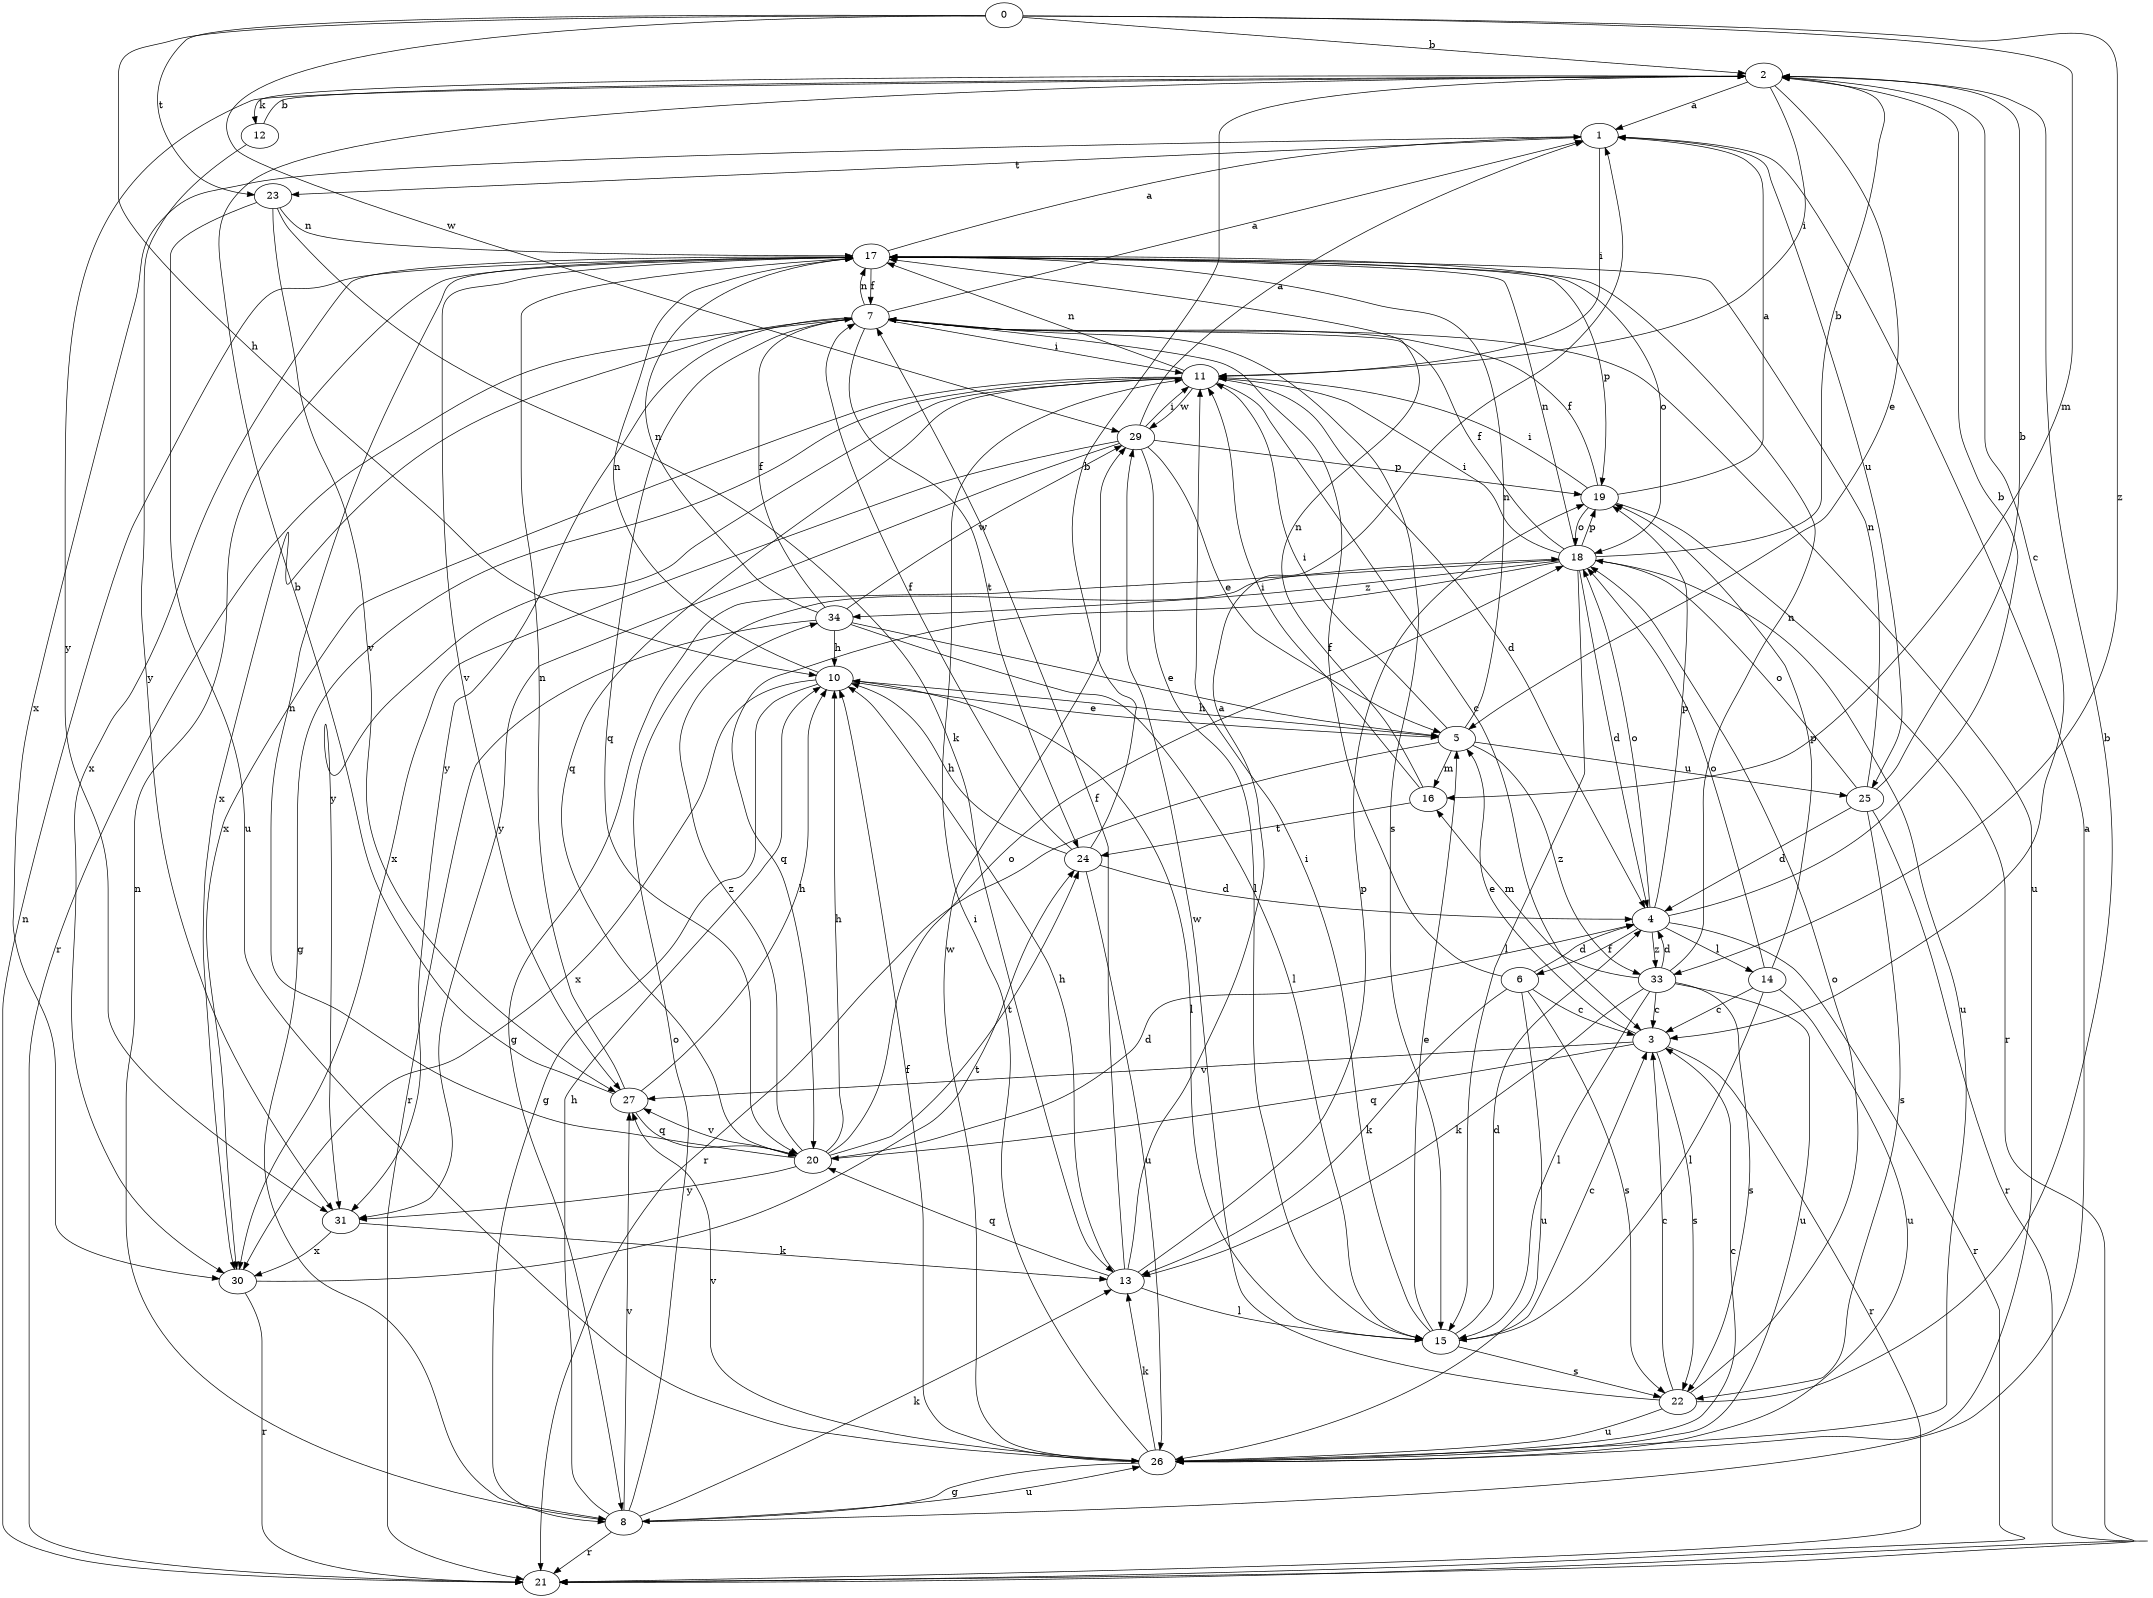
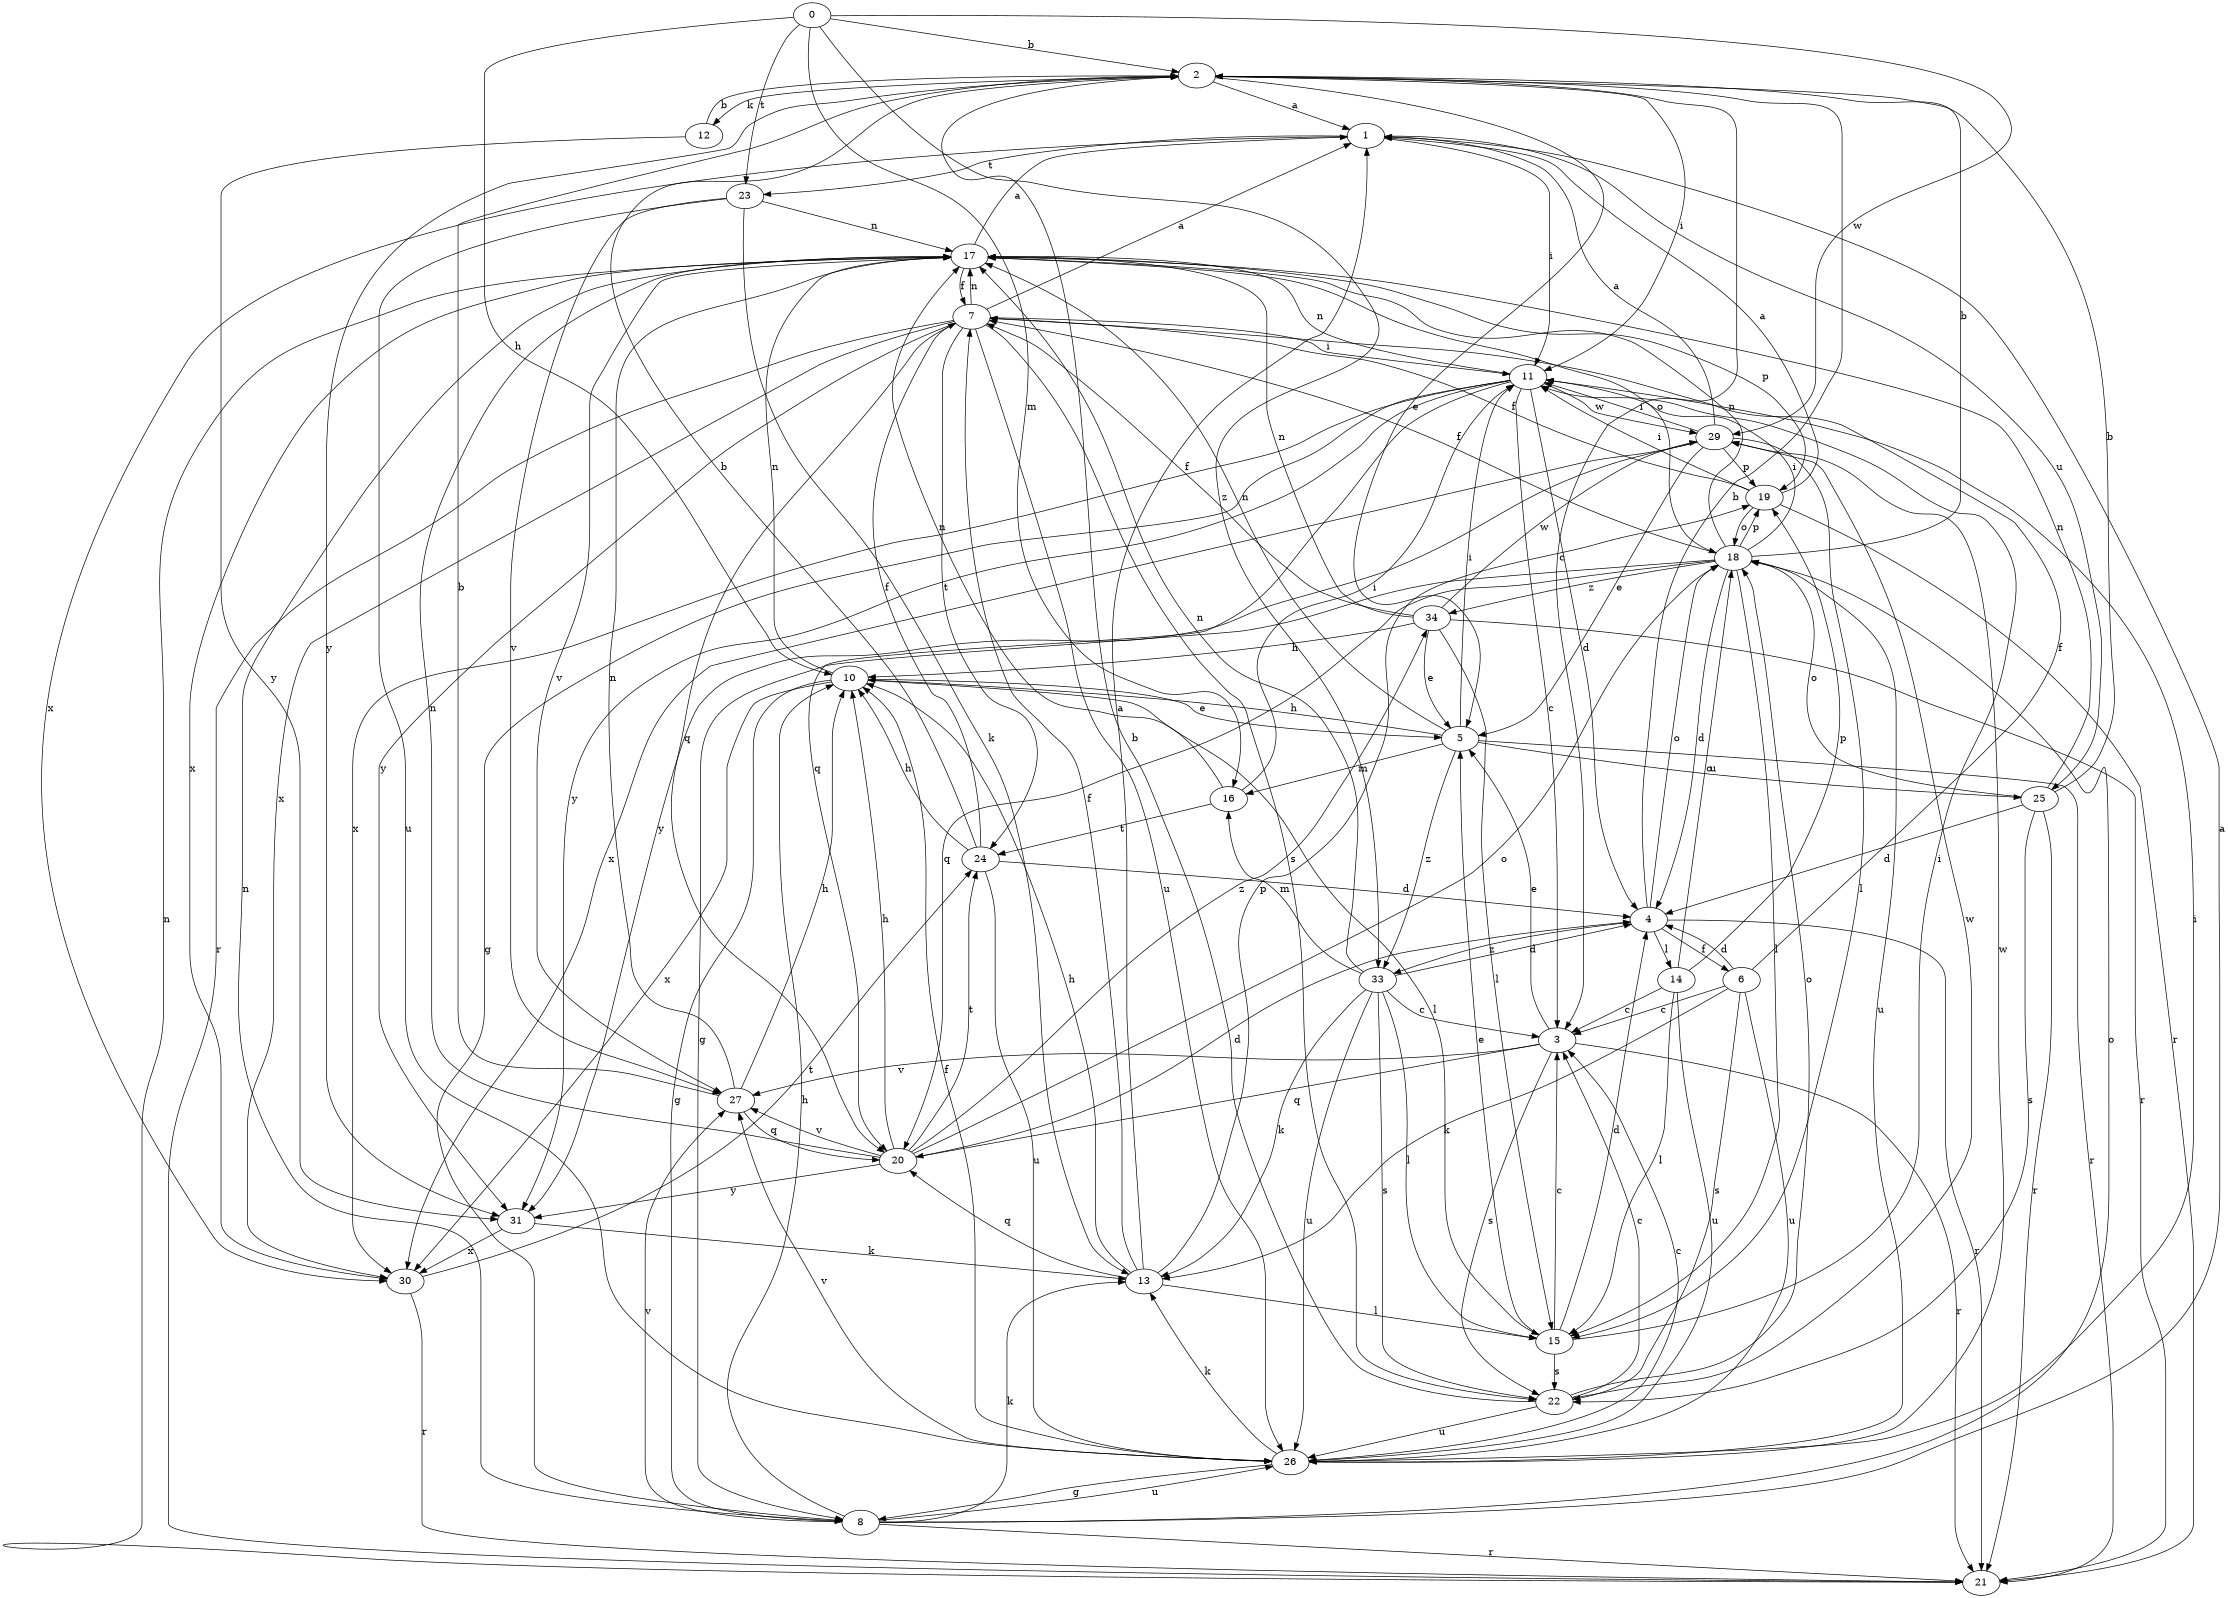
edge "7" -> "15": now "7" -> "22"
edge "4" -> "19": removed, label "p"
